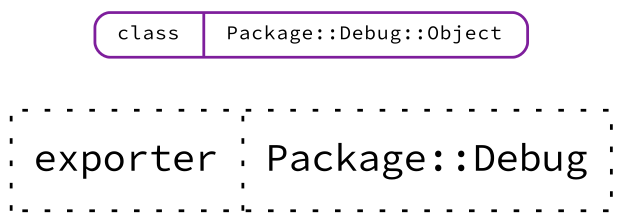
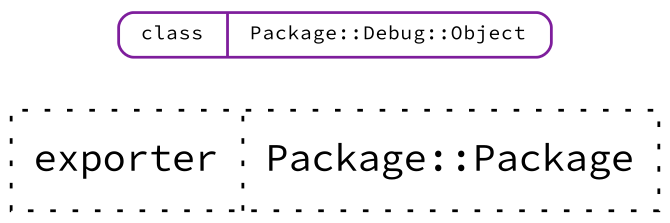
node "exporter": text "Package::Debug" -> "Package::Package"
